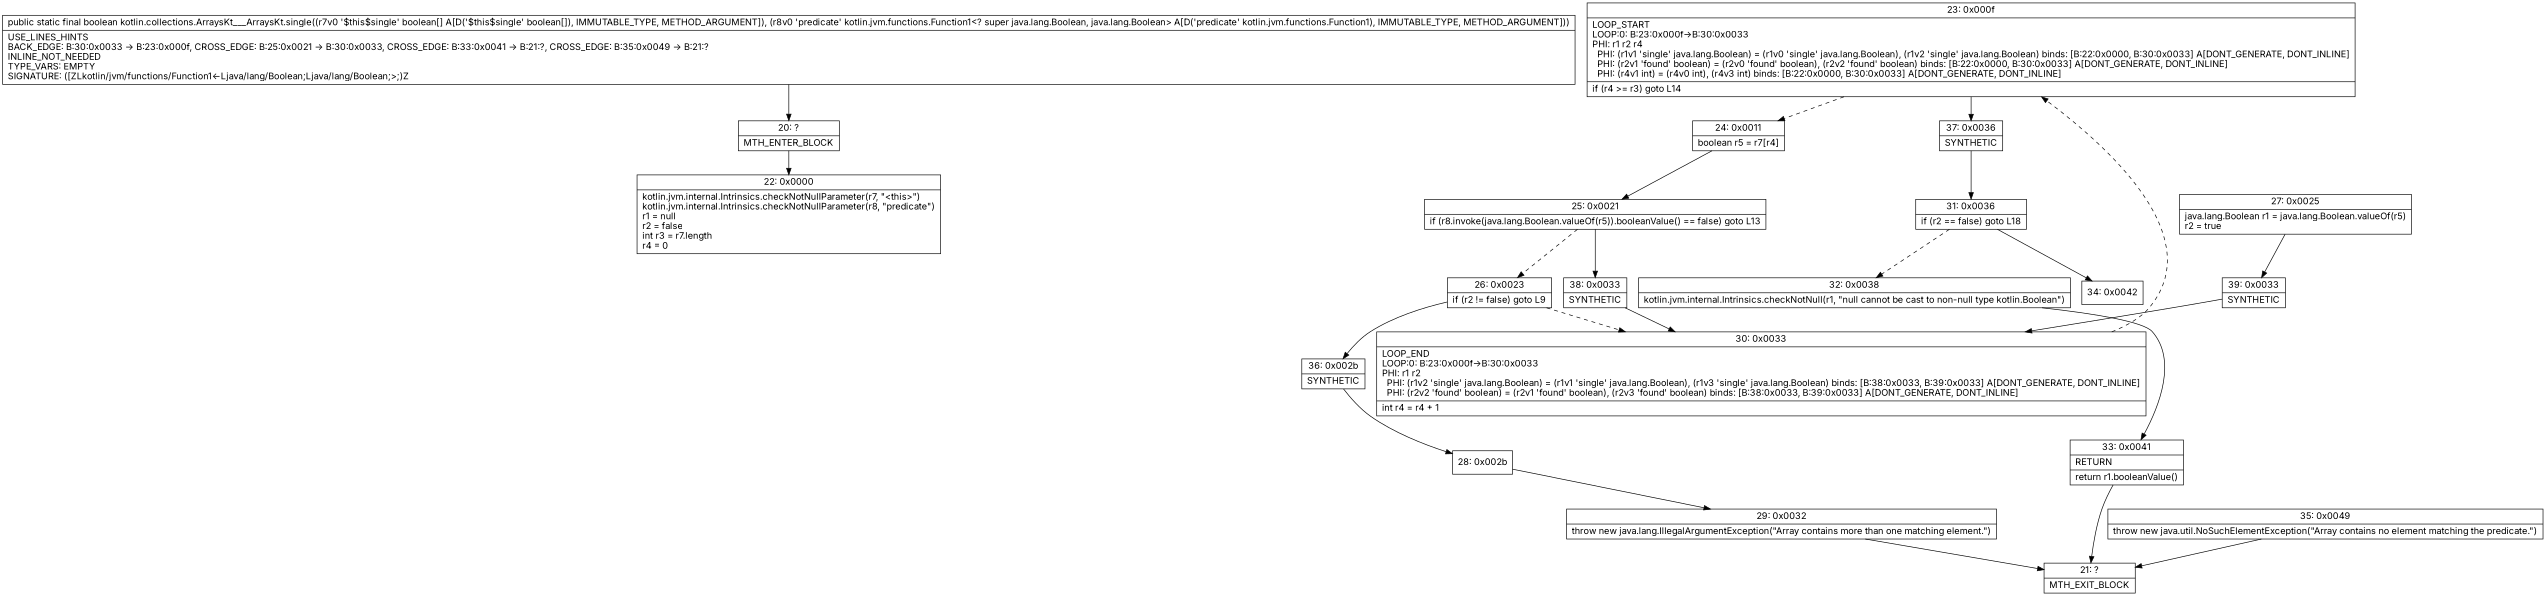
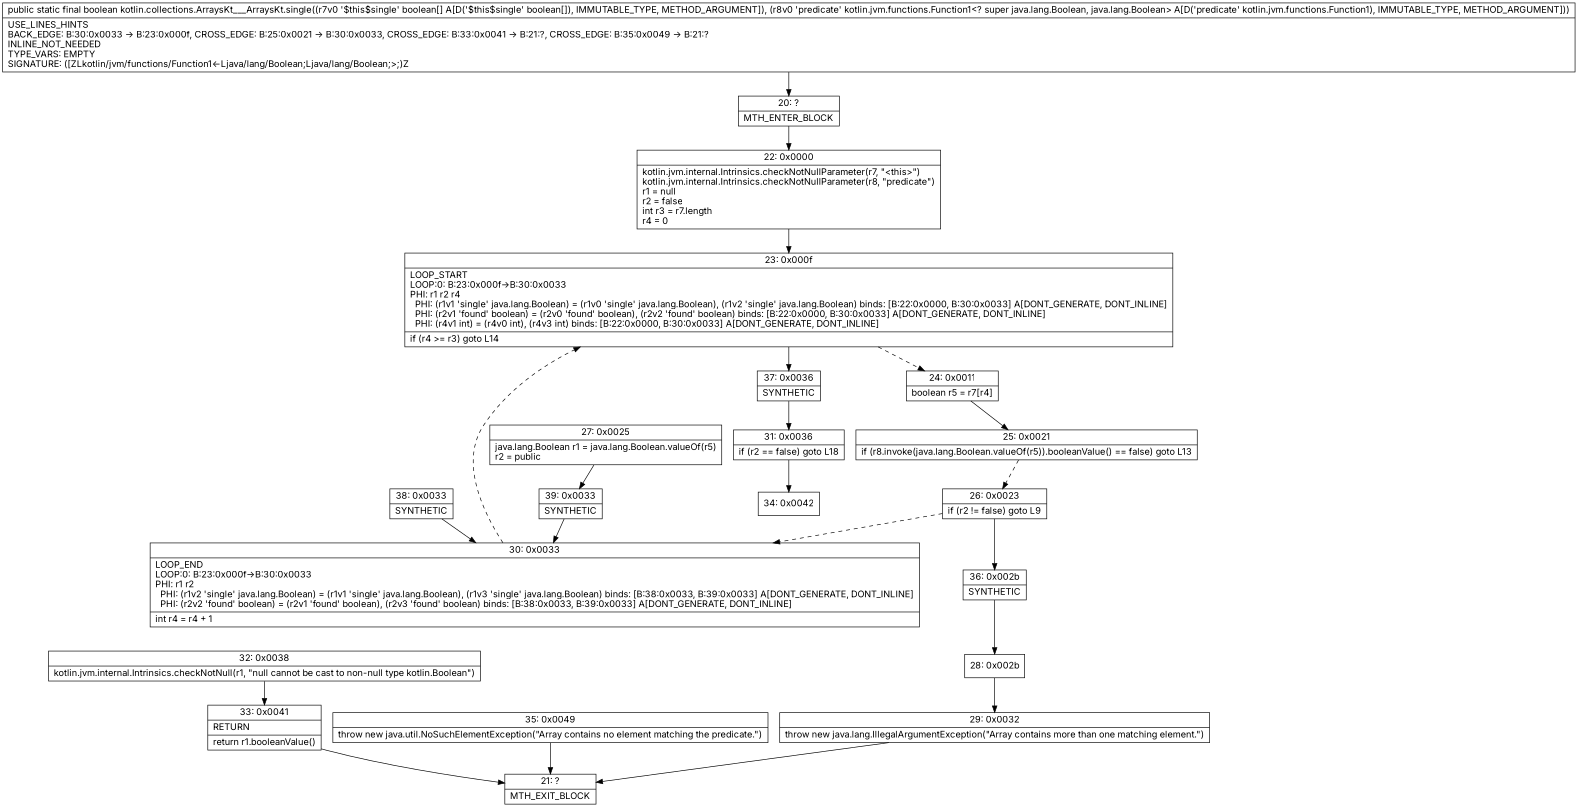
node "27: 0x0025": text "r2 = true" -> "r2 = public"
edge "22: 0x0000" -> "23: 0x000f": added
edge "25: 0x0021" -> "38: 0x0033": removed
edge "31: 0x0036" -> "32: 0x0038": removed
